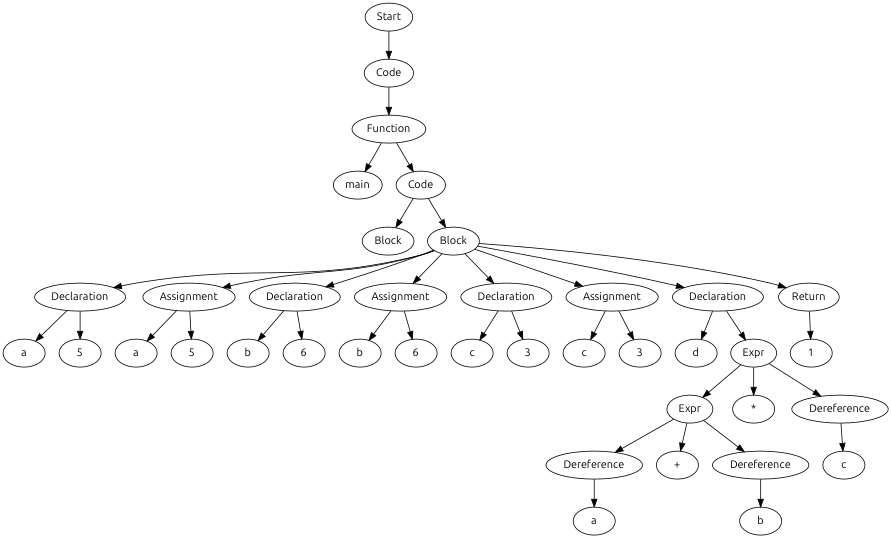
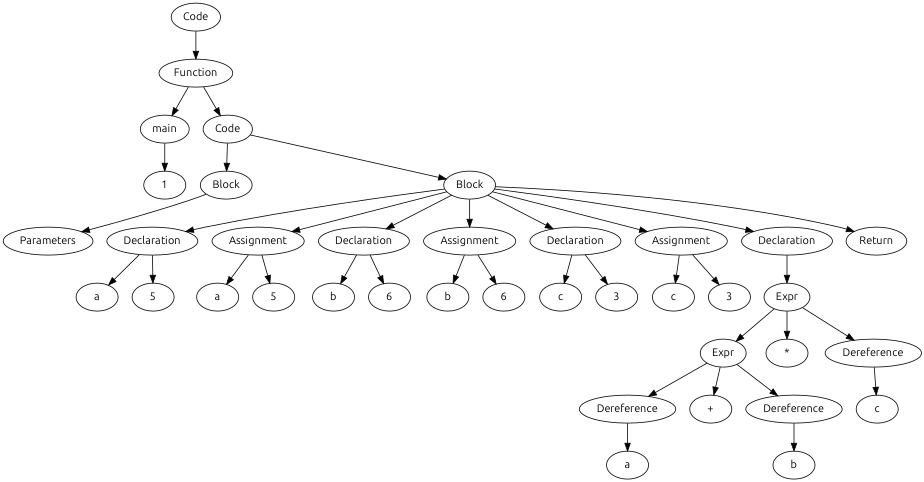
node "Start": removed
node "Parameters": added
edge "Return" -> "1": now "main" -> "1"
node "d": removed
